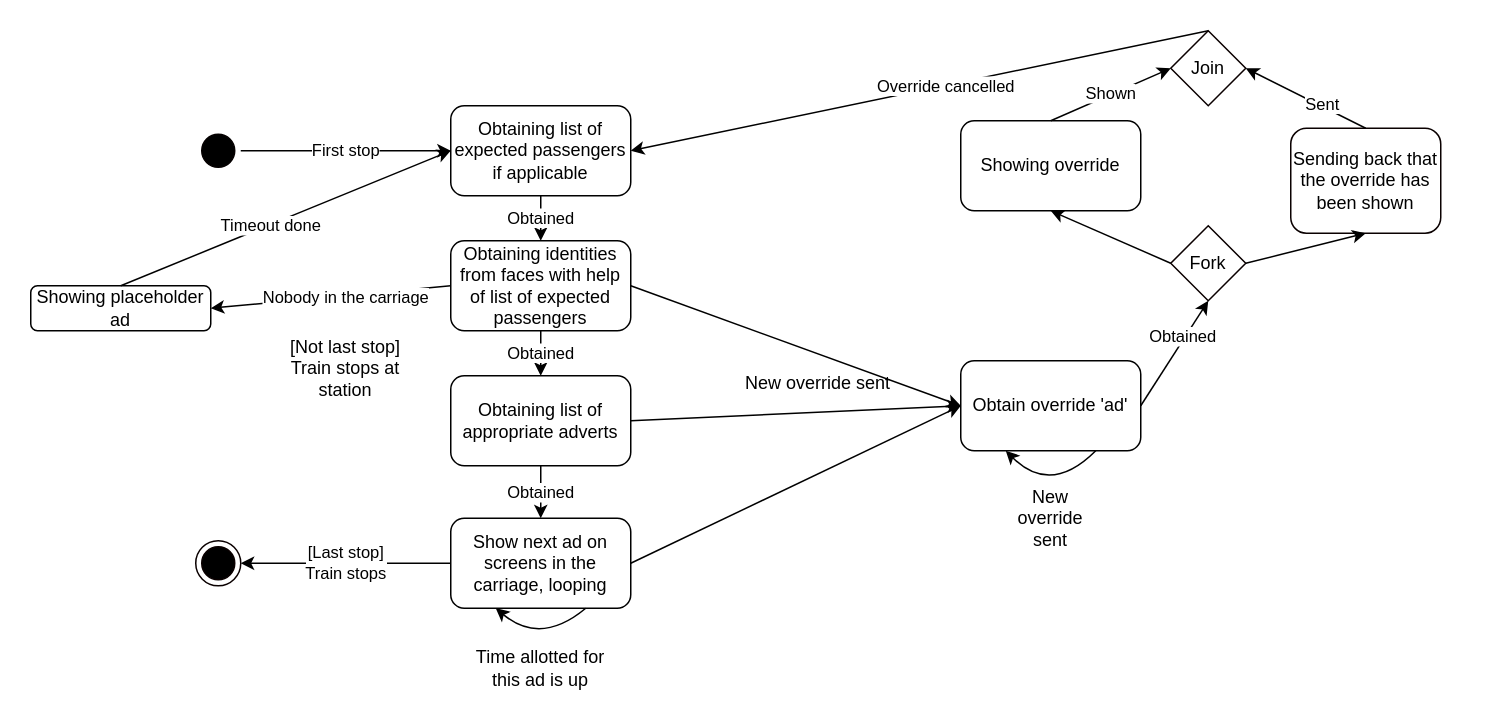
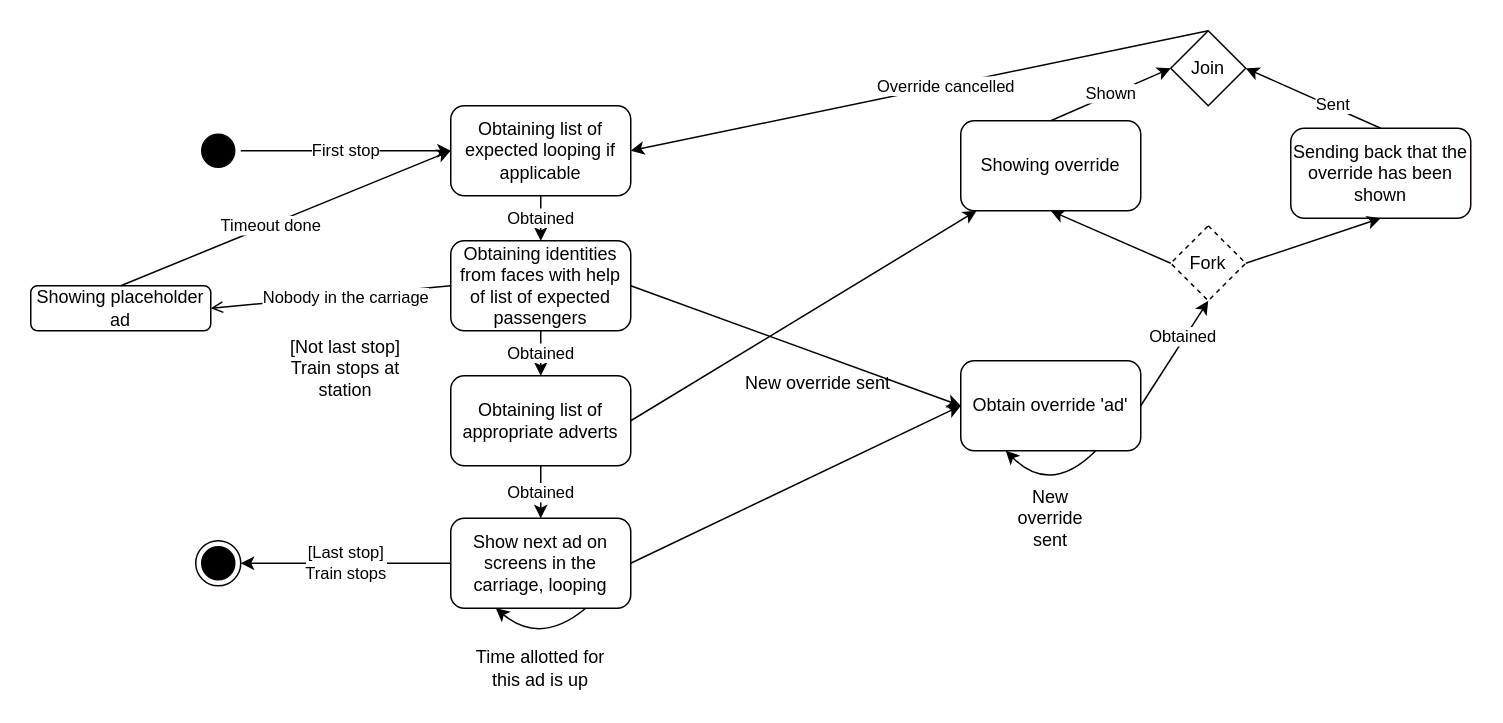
node "Obtaining list of expected passengers if applicable": label "Obtaining list of expected passengers if applicable" -> "Obtaining list of expected looping if applicable"
node "Sending back that the override has been shown": size 150x105 -> 180x90
node "Fork": style solid -> dashed
edge "Obtaining identities from faces with help of list of expected passengers" -> "Showing placeholder ad": arrowhead classic -> open
edge "Obtaining list of appropriate adverts" -> "Obtain override 'ad'": now "Obtaining list of appropriate adverts" -> "Showing override"
